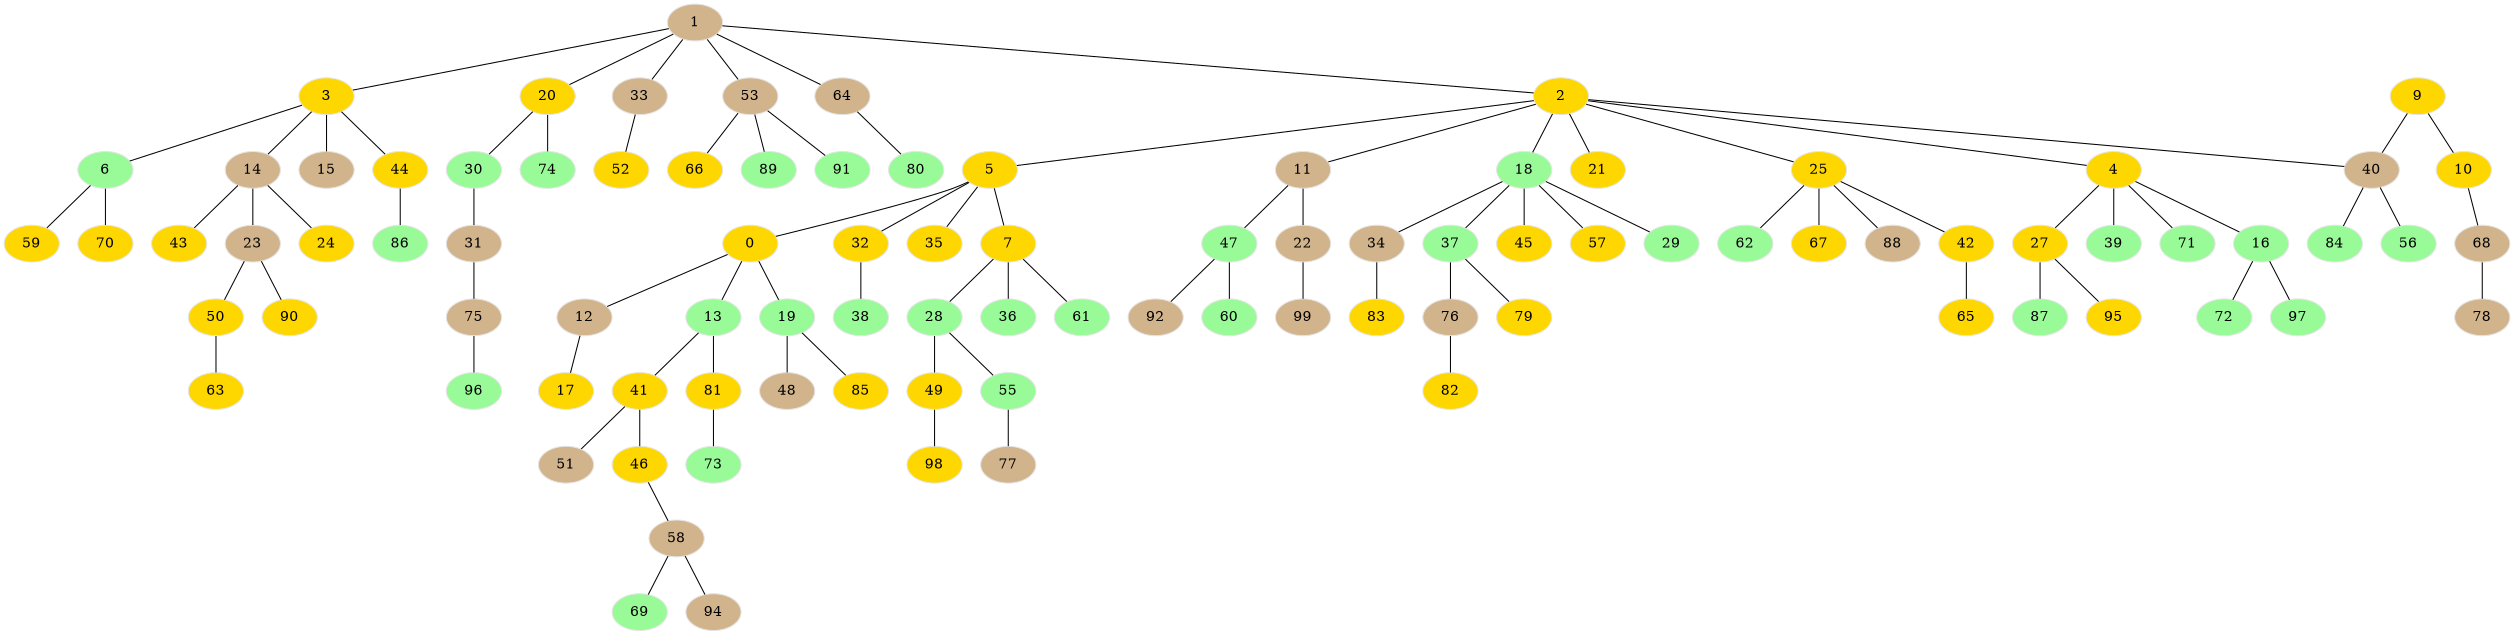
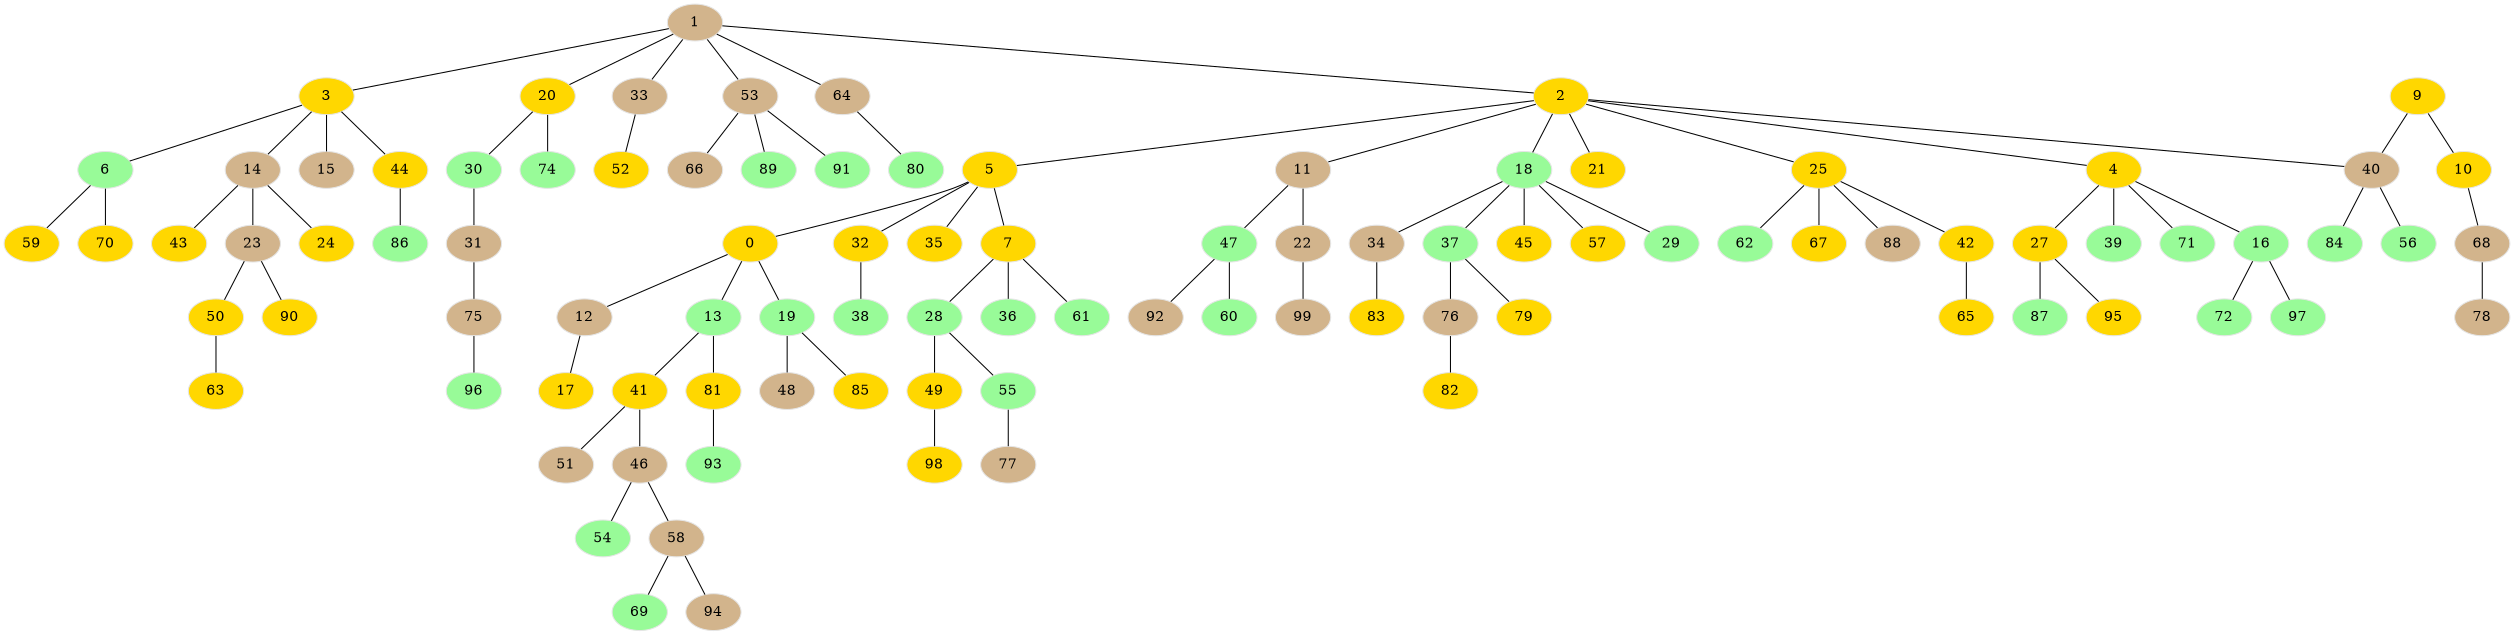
node "66": fillcolor gold -> tan
node "46": fillcolor gold -> tan
node "73": label "73" -> "93"
node "54": added
